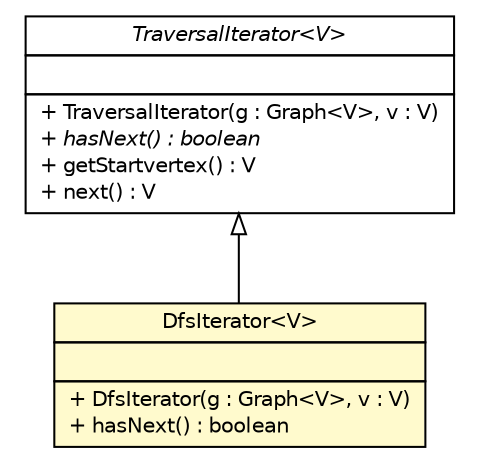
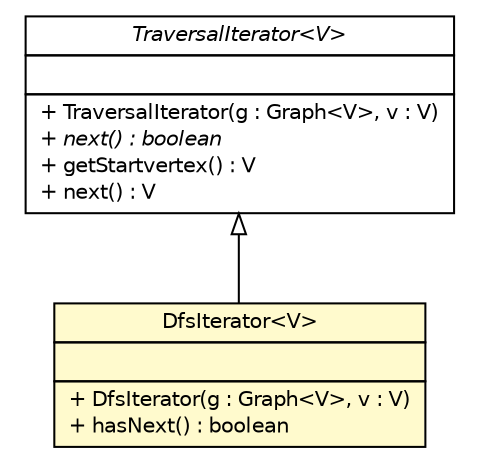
node "TraversalIterator<V>": text "+ hasNext() : boolean" -> "+ next() : boolean"
